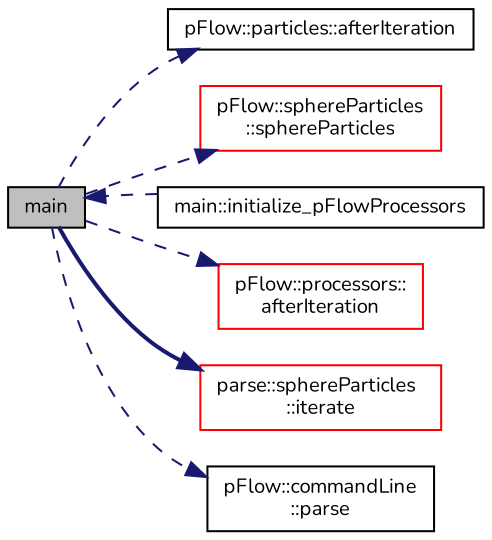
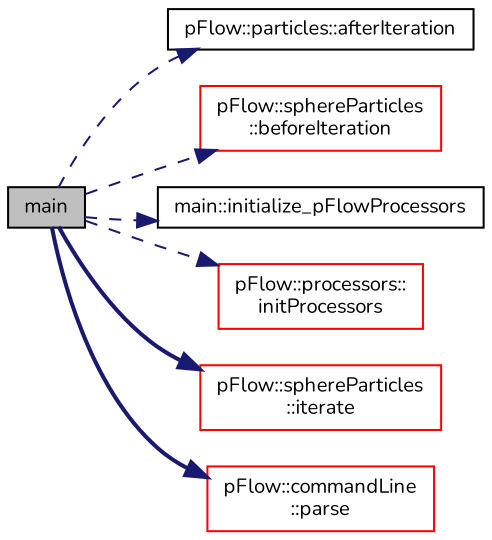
node "pFlow::sphereParticles ::sphereParticles": label "pFlow::sphereParticles ::sphereParticles" -> "pFlow::sphereParticles ::beforeIteration"
edge "main::initialize_pFlowProcessors" -> "main": reversed
node "pFlow::processors:: afterIteration": label "pFlow::processors:: afterIteration" -> "pFlow::processors:: initProcessors"
edge "main" -> "pFlow::commandLine ::parse": style dashed -> bold
node "parse::sphereParticles ::iterate": label "parse::sphereParticles ::iterate" -> "pFlow::sphereParticles ::iterate"
node "pFlow::commandLine ::parse": color black -> red
